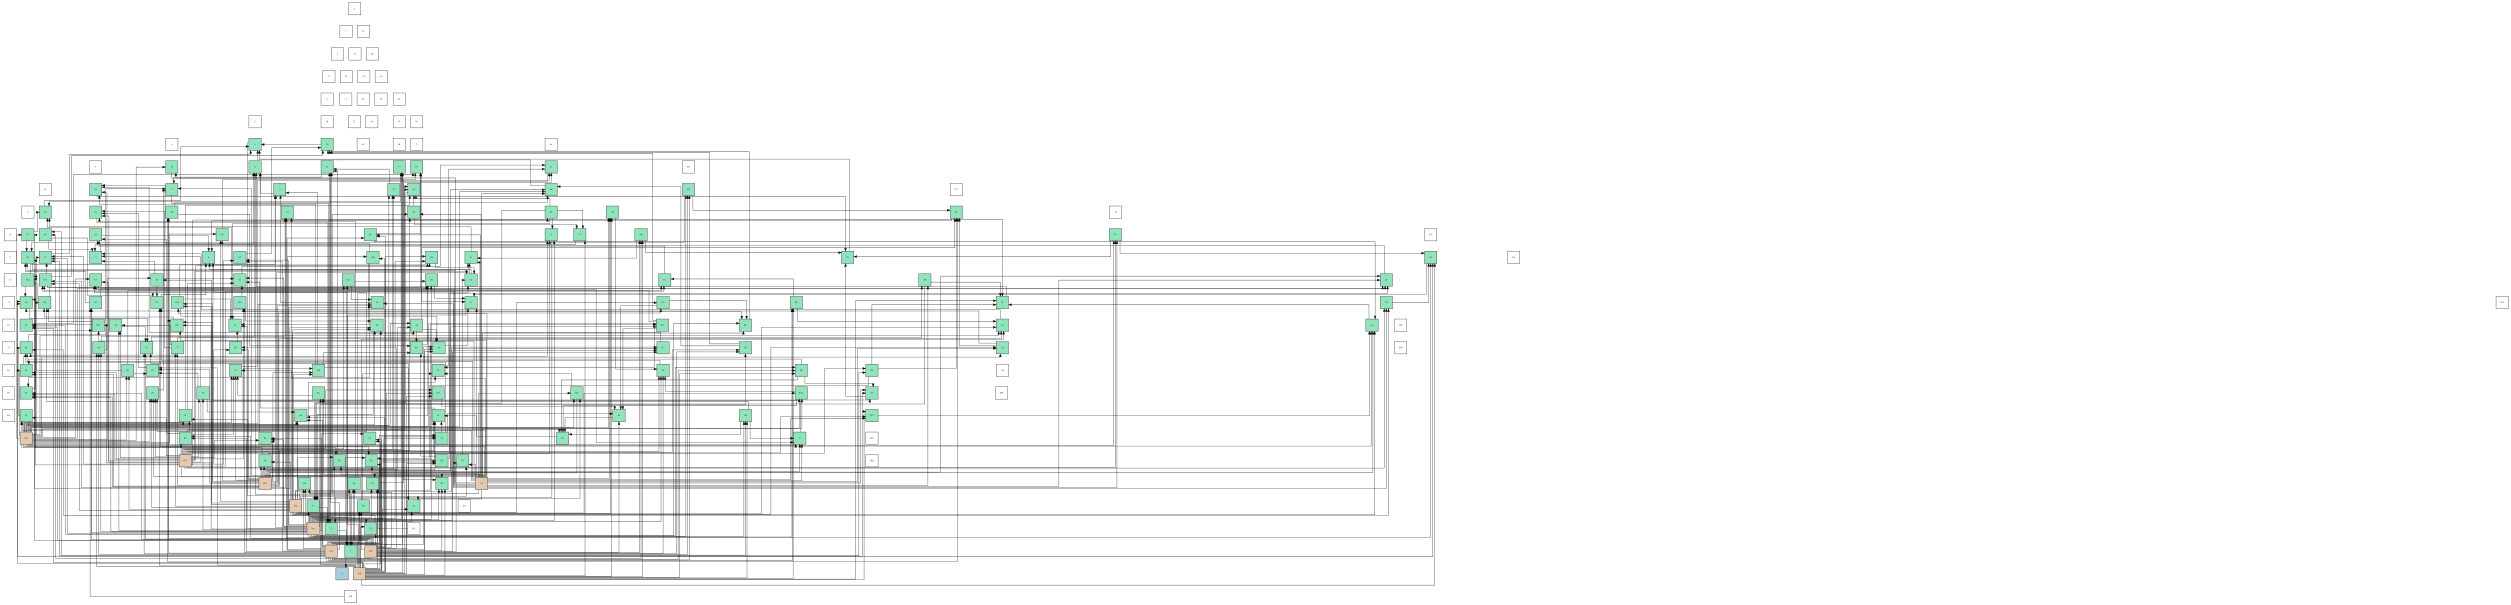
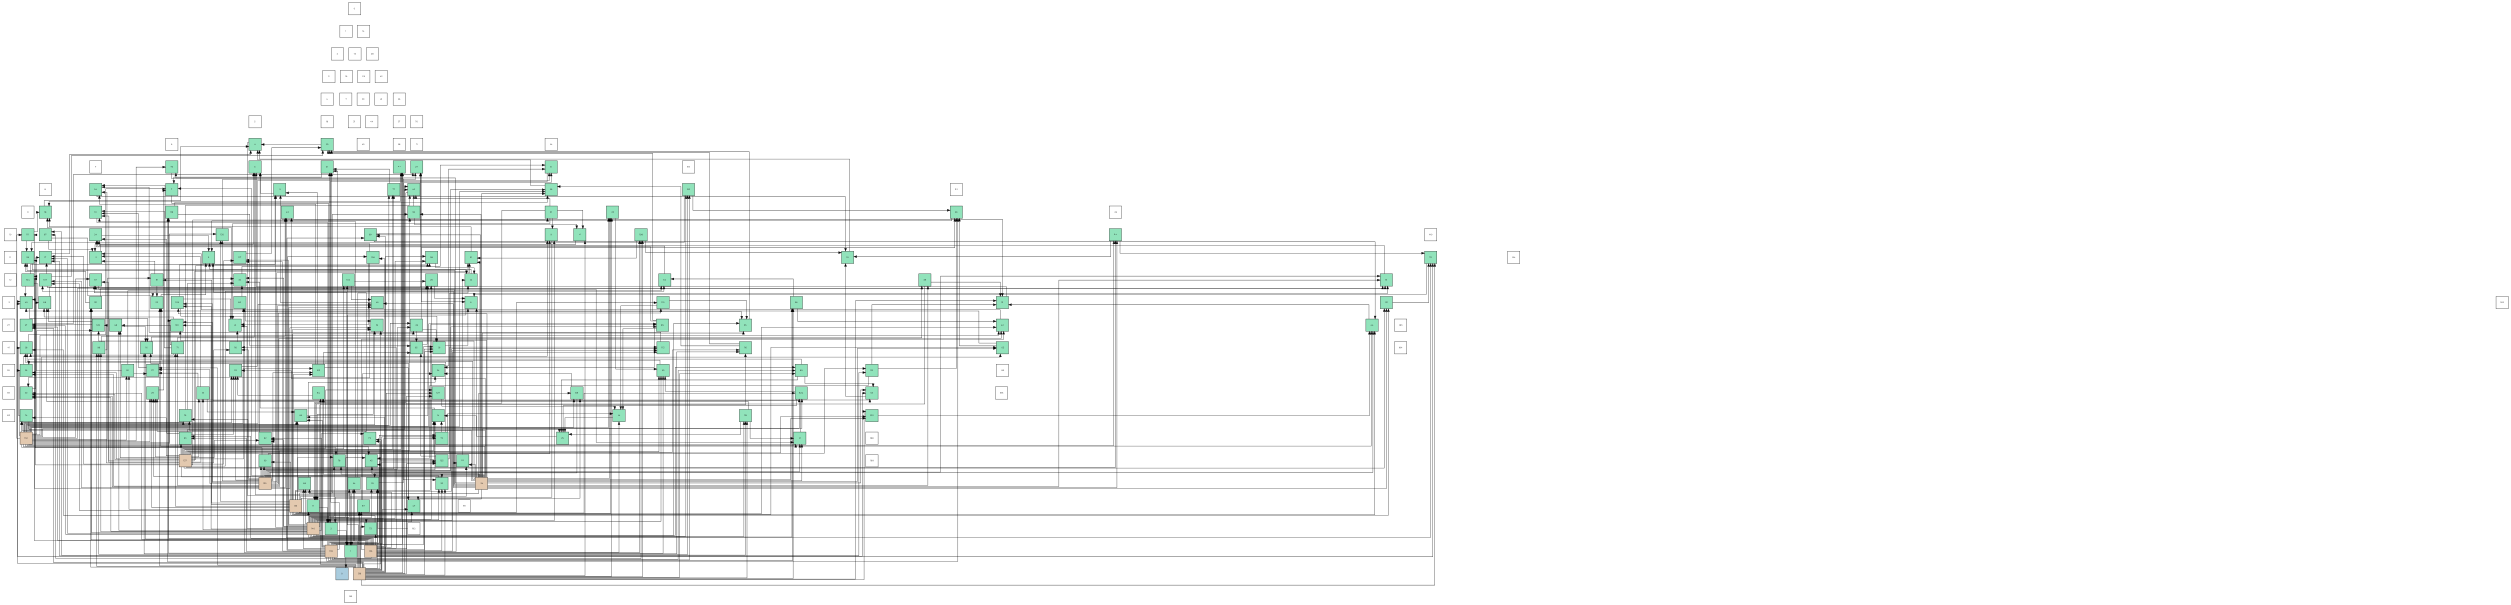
edge "85" -> "107": now "85" -> "24"
edge "195" -> "121": now "138" -> "121"
